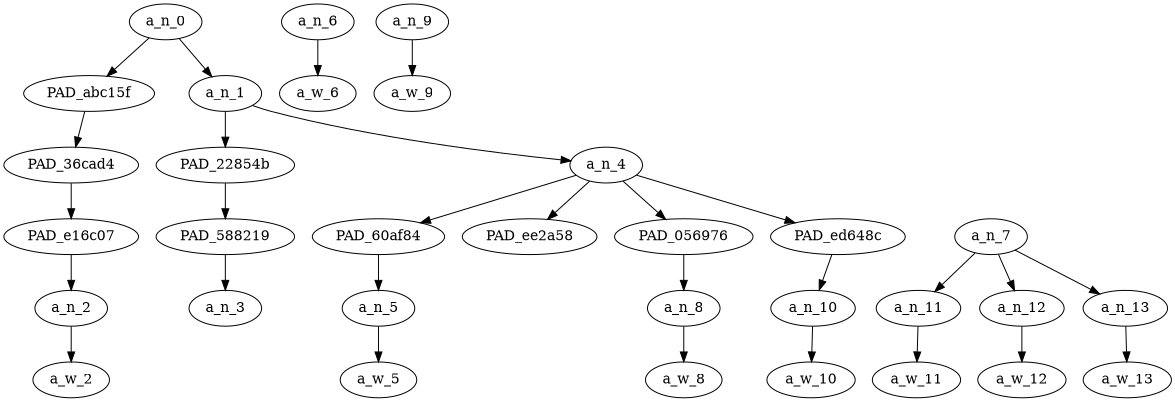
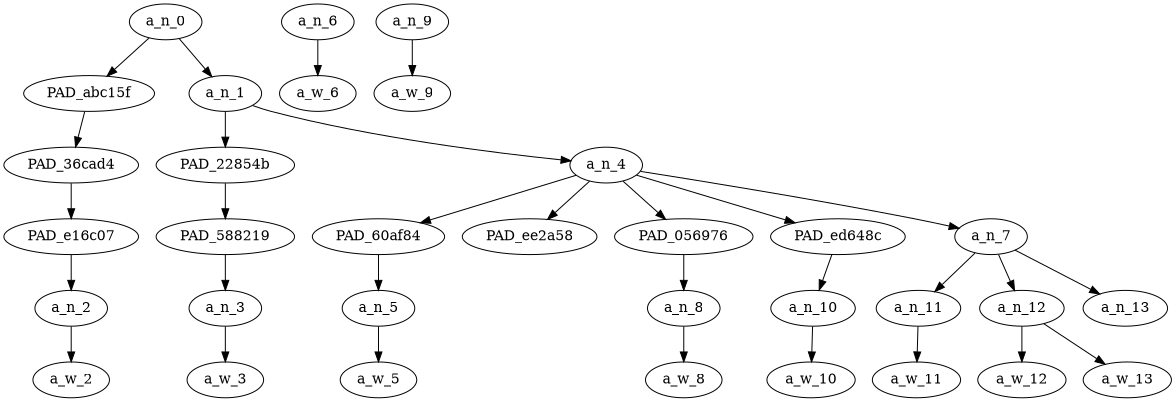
edge "a_n_4" -> "a_n_7": added
edge "a_n_13" -> "a_w_13": now "a_n_12" -> "a_w_13"
node "a_w_3": added
